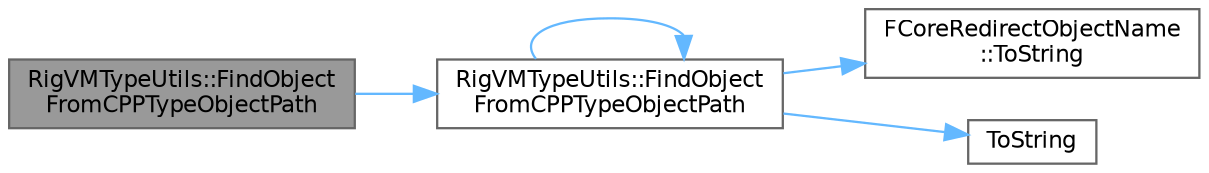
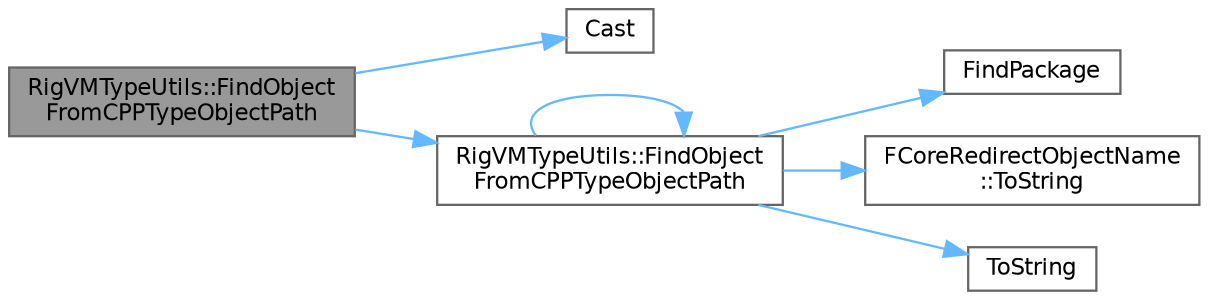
node "Cast": added
node "FindPackage": added
